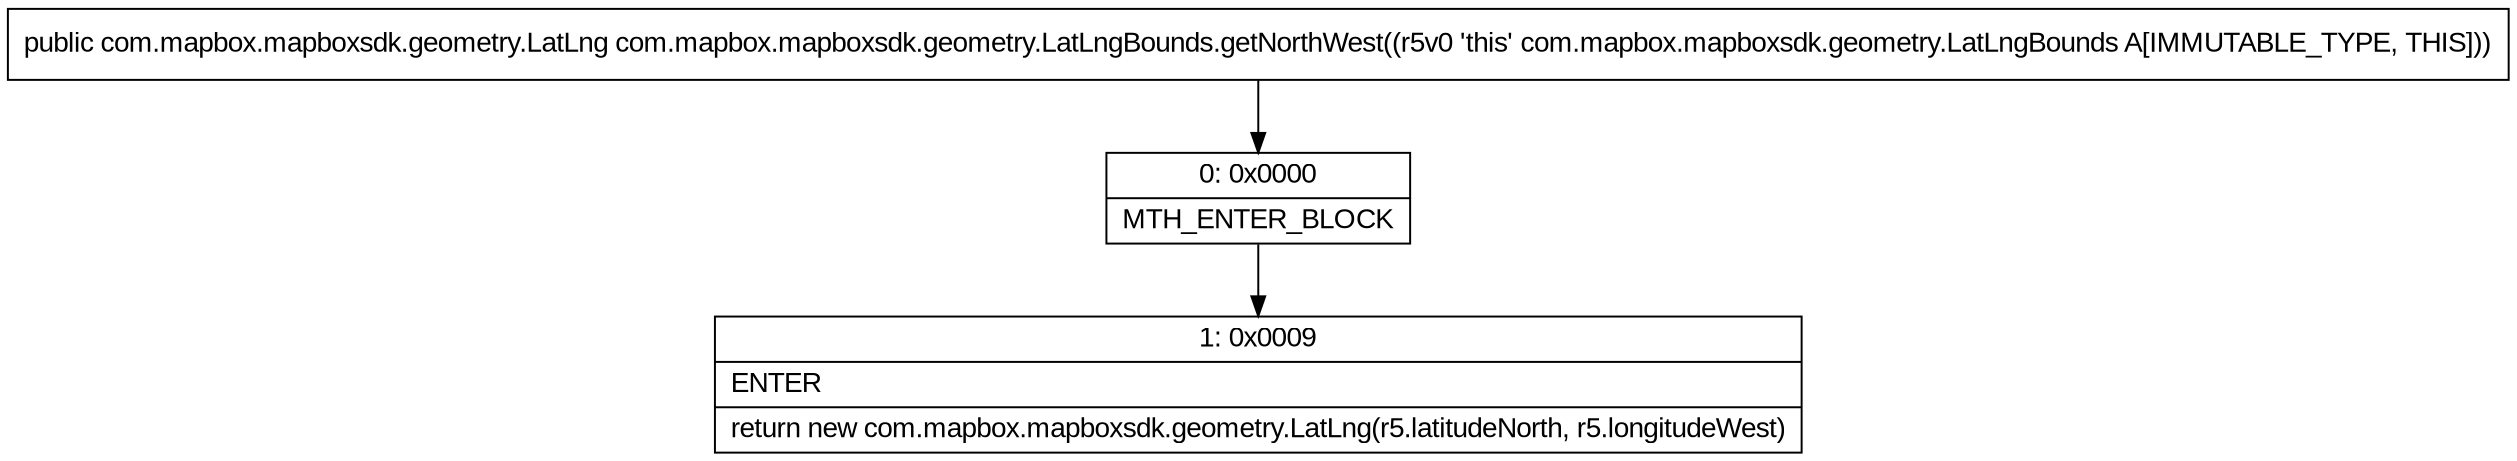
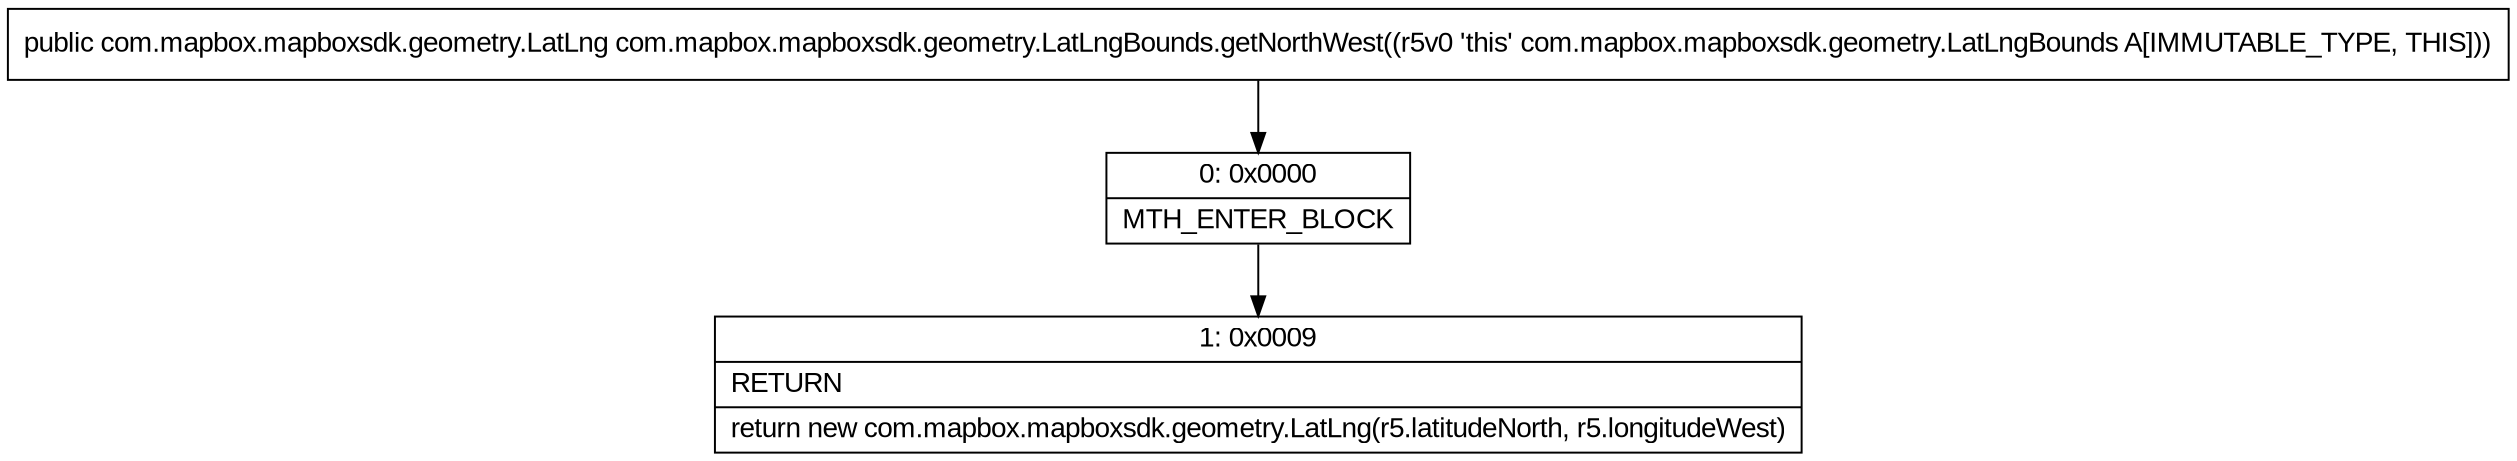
node "1: 0x0009": text "ENTER" -> "RETURN"
